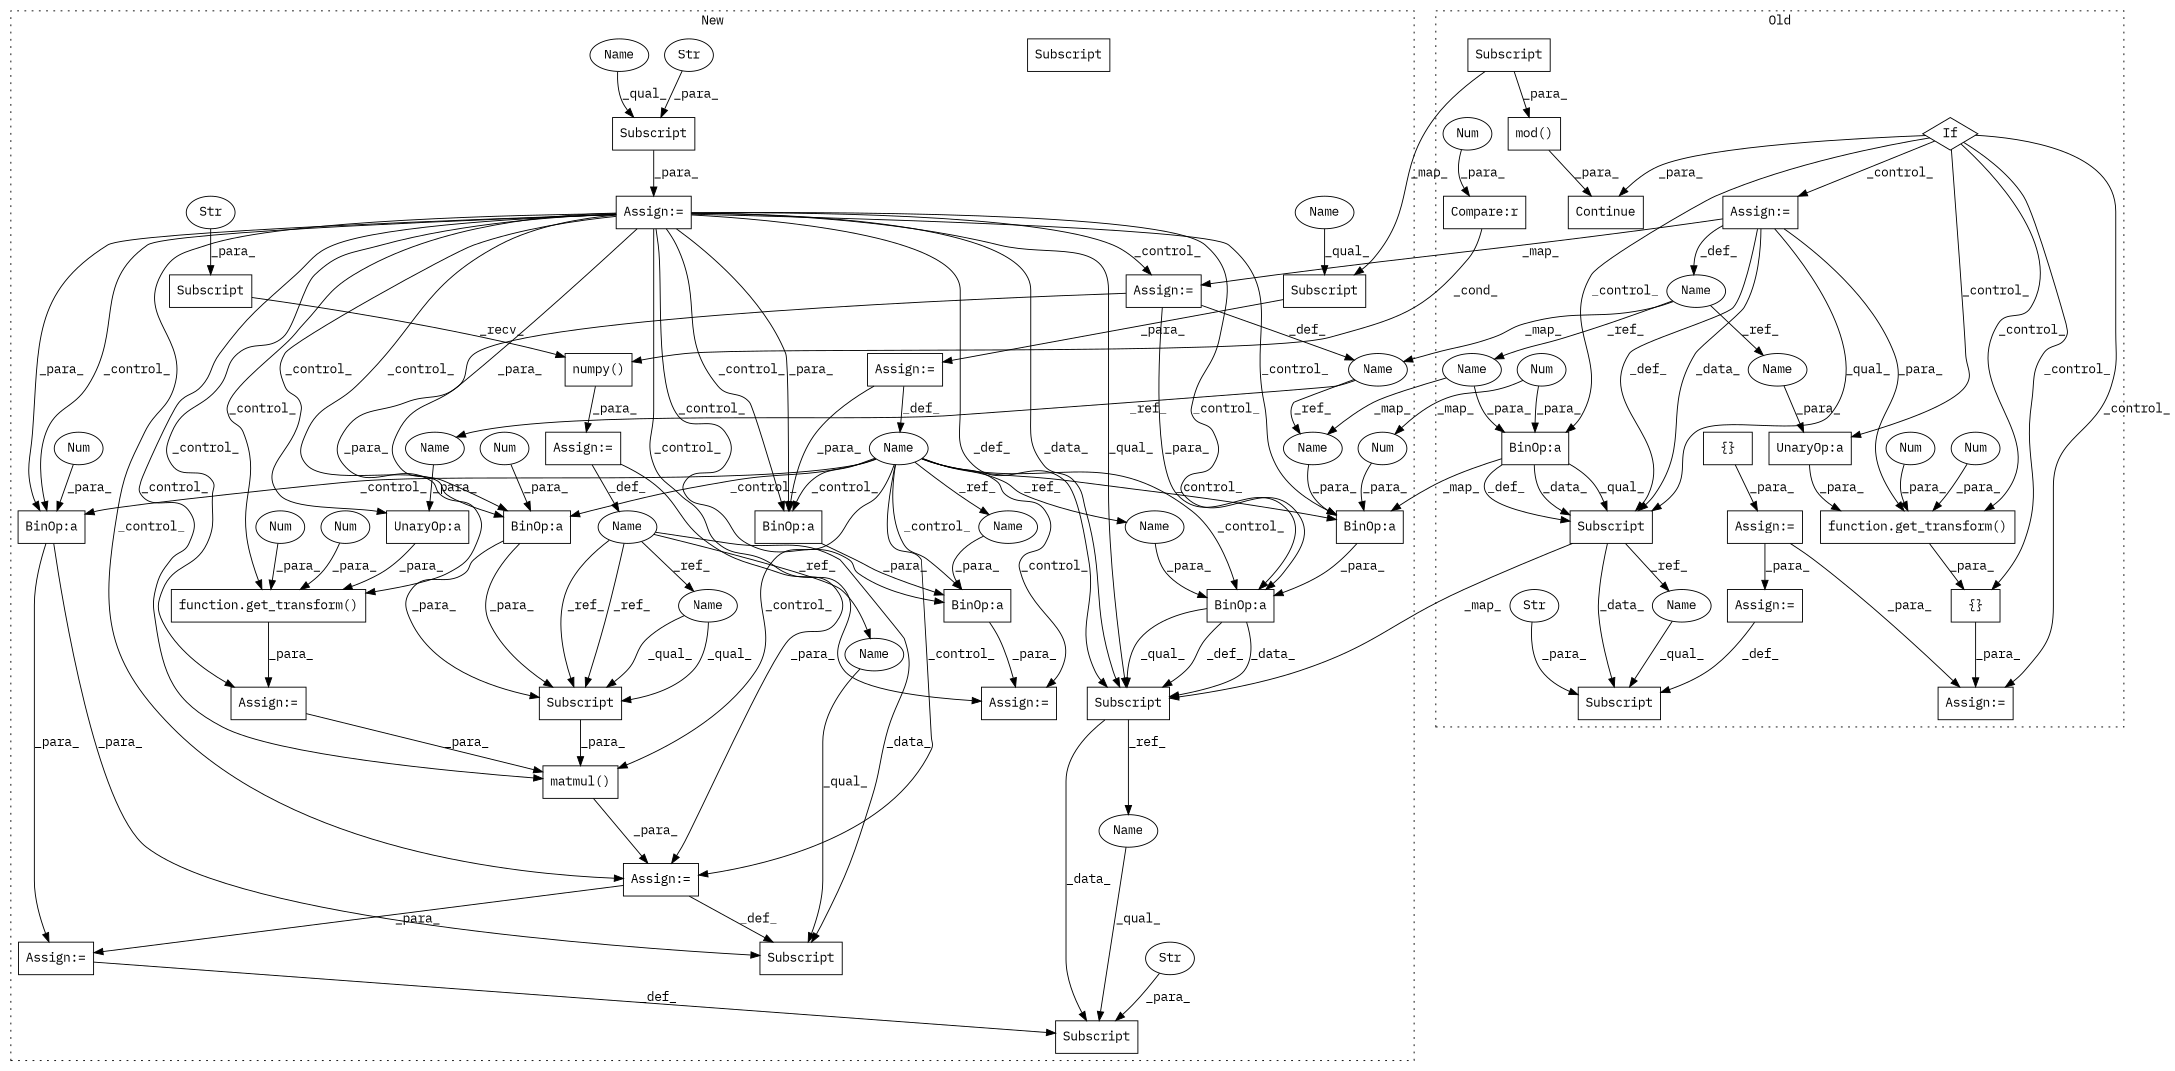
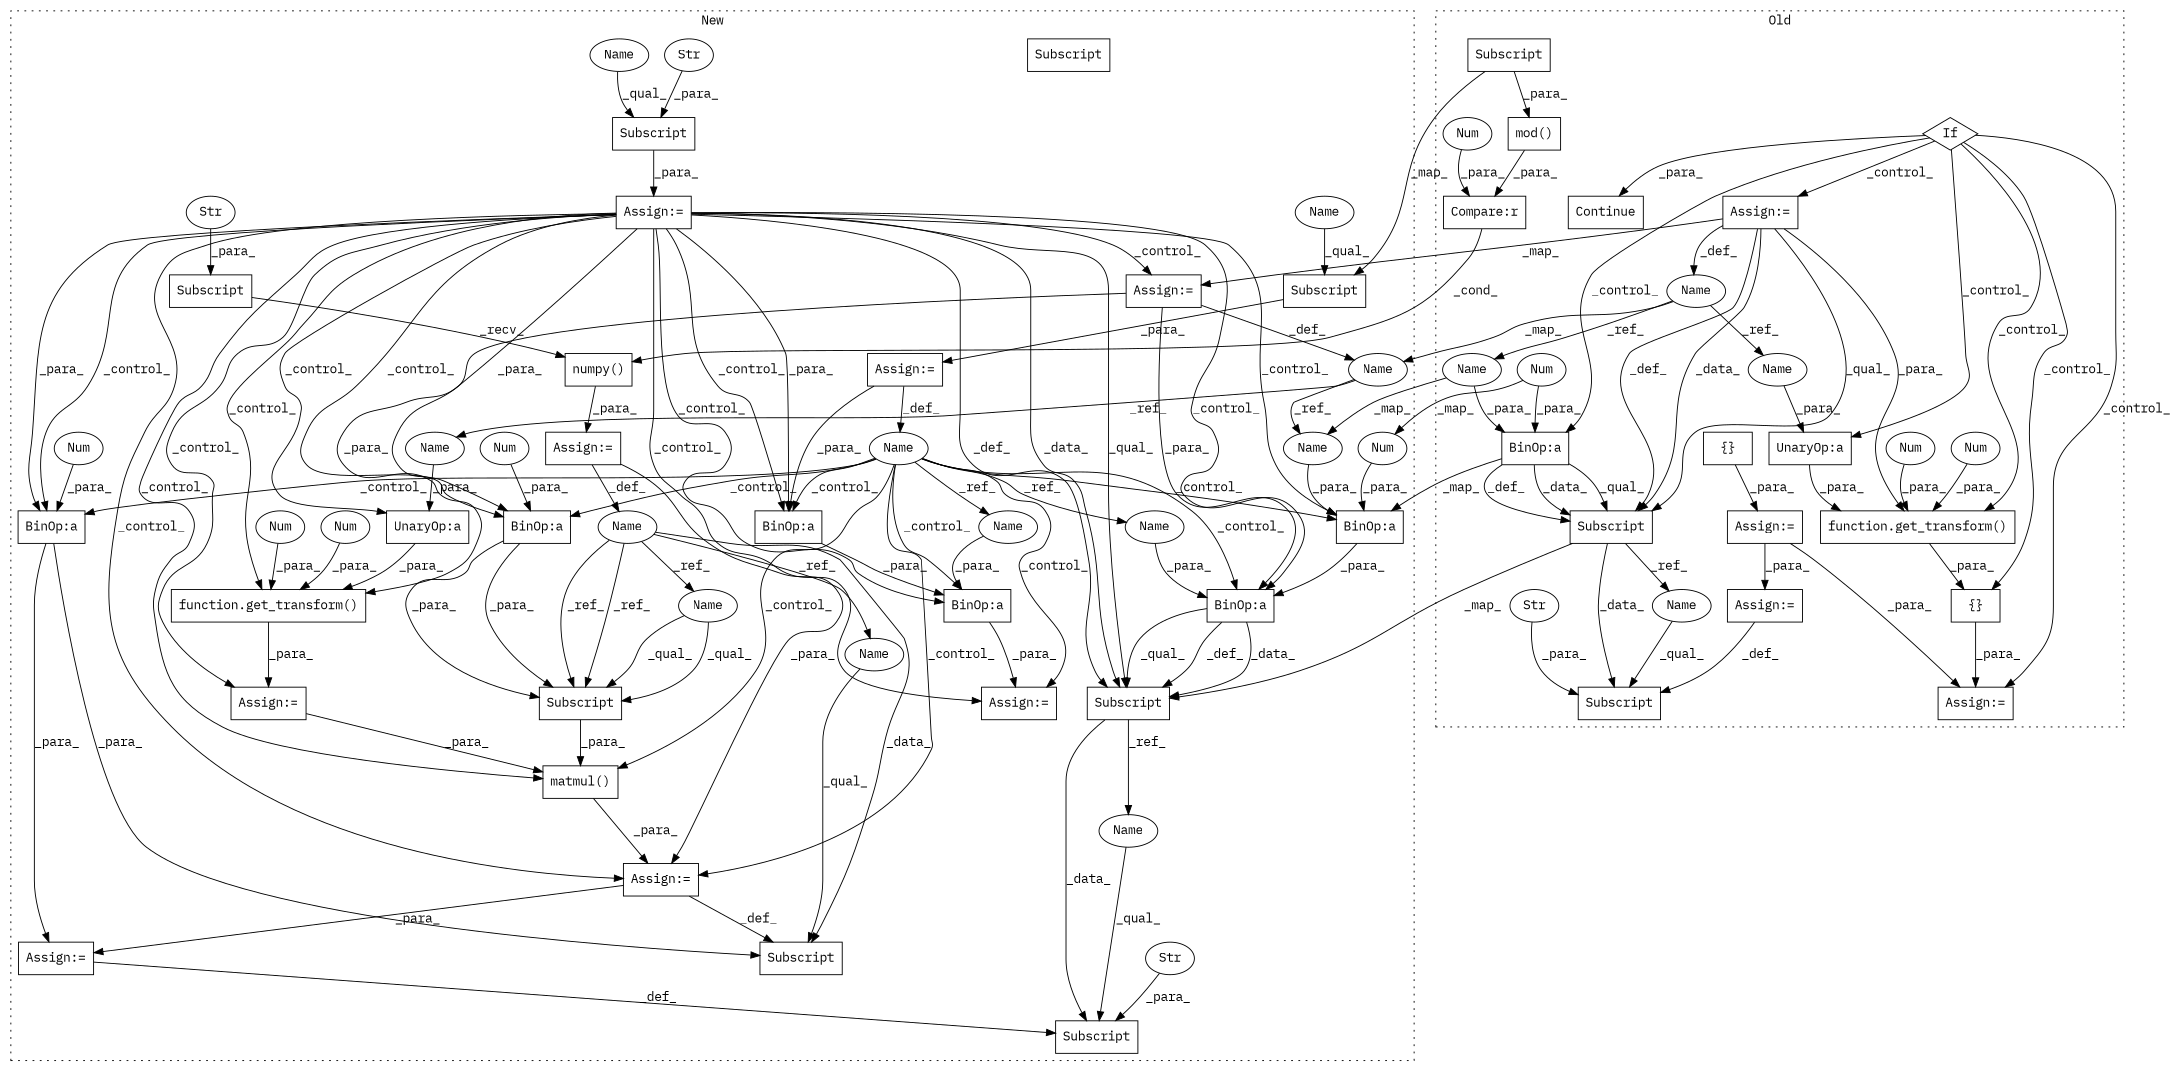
edge "mod()" -> "Continue": now "mod()" -> "Compare:r"
